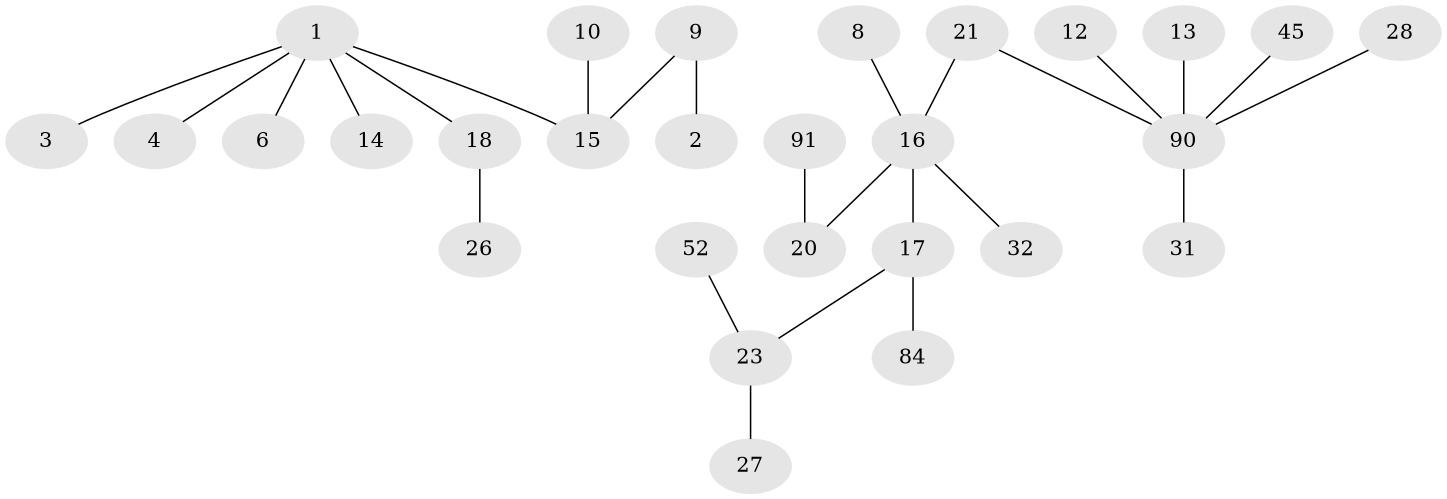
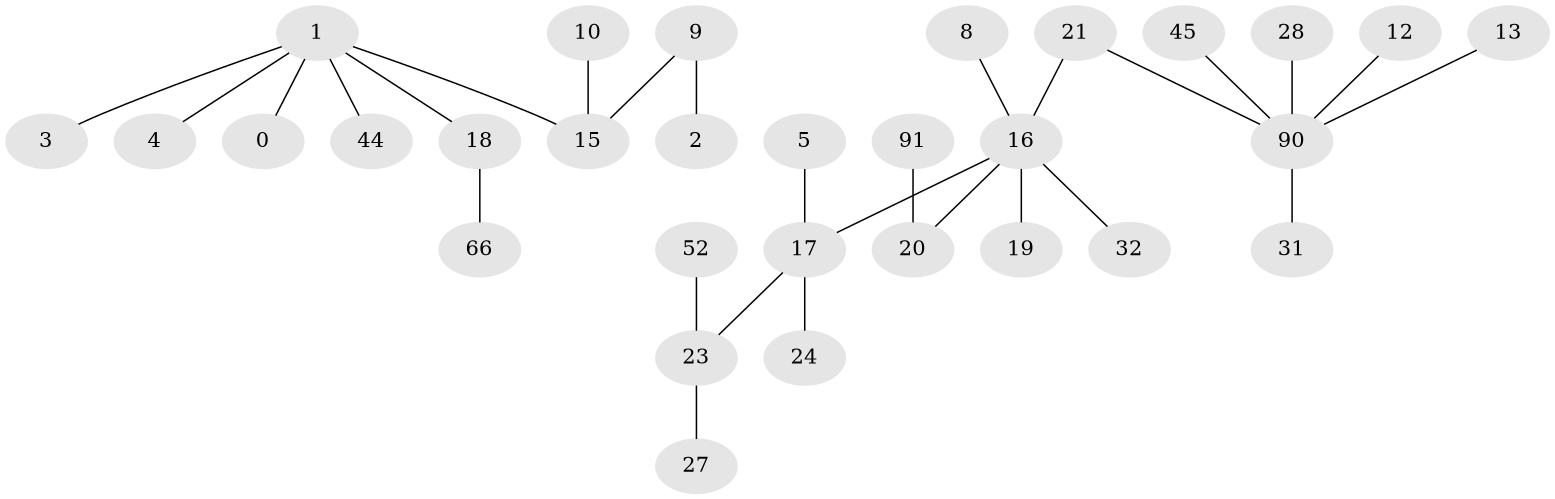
node "6": label "6" -> "0"
node "14": label "14" -> "44"
node "5": added
node "26": label "26" -> "66"
node "19": added
node "84": label "84" -> "24"
